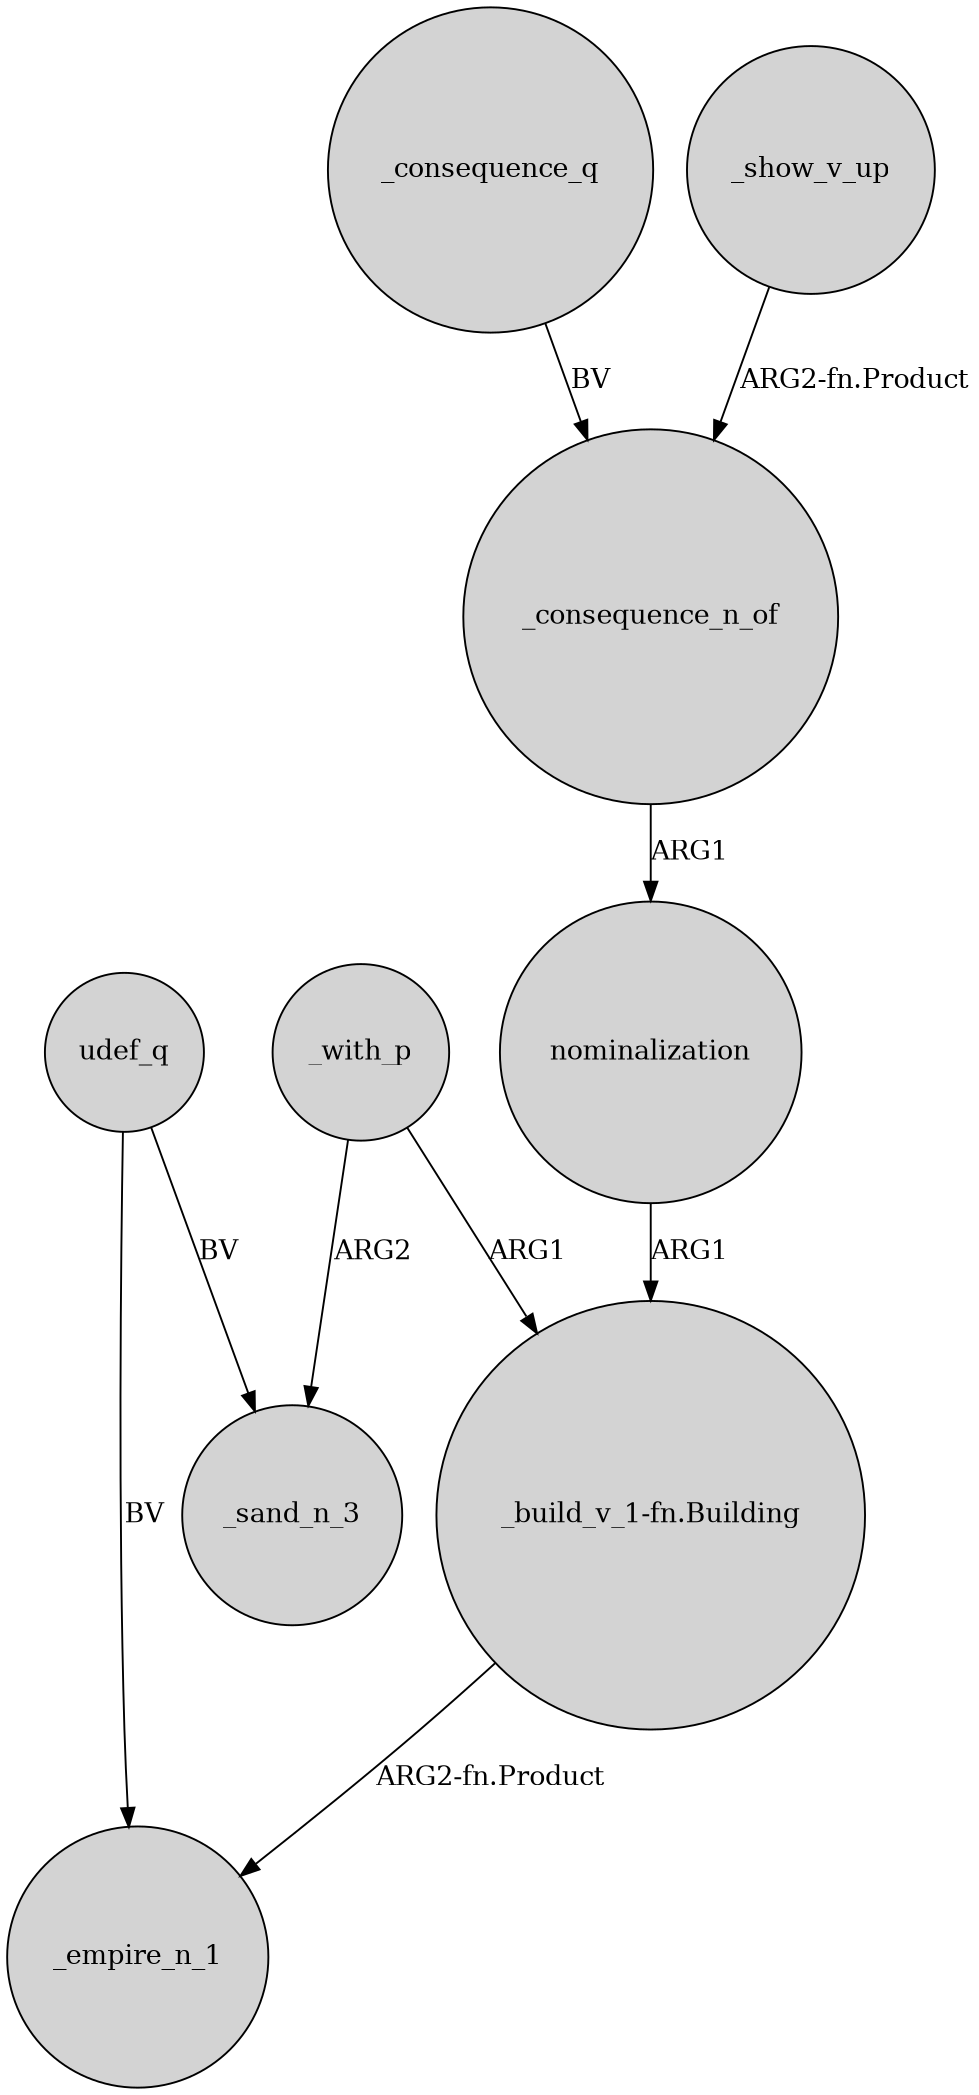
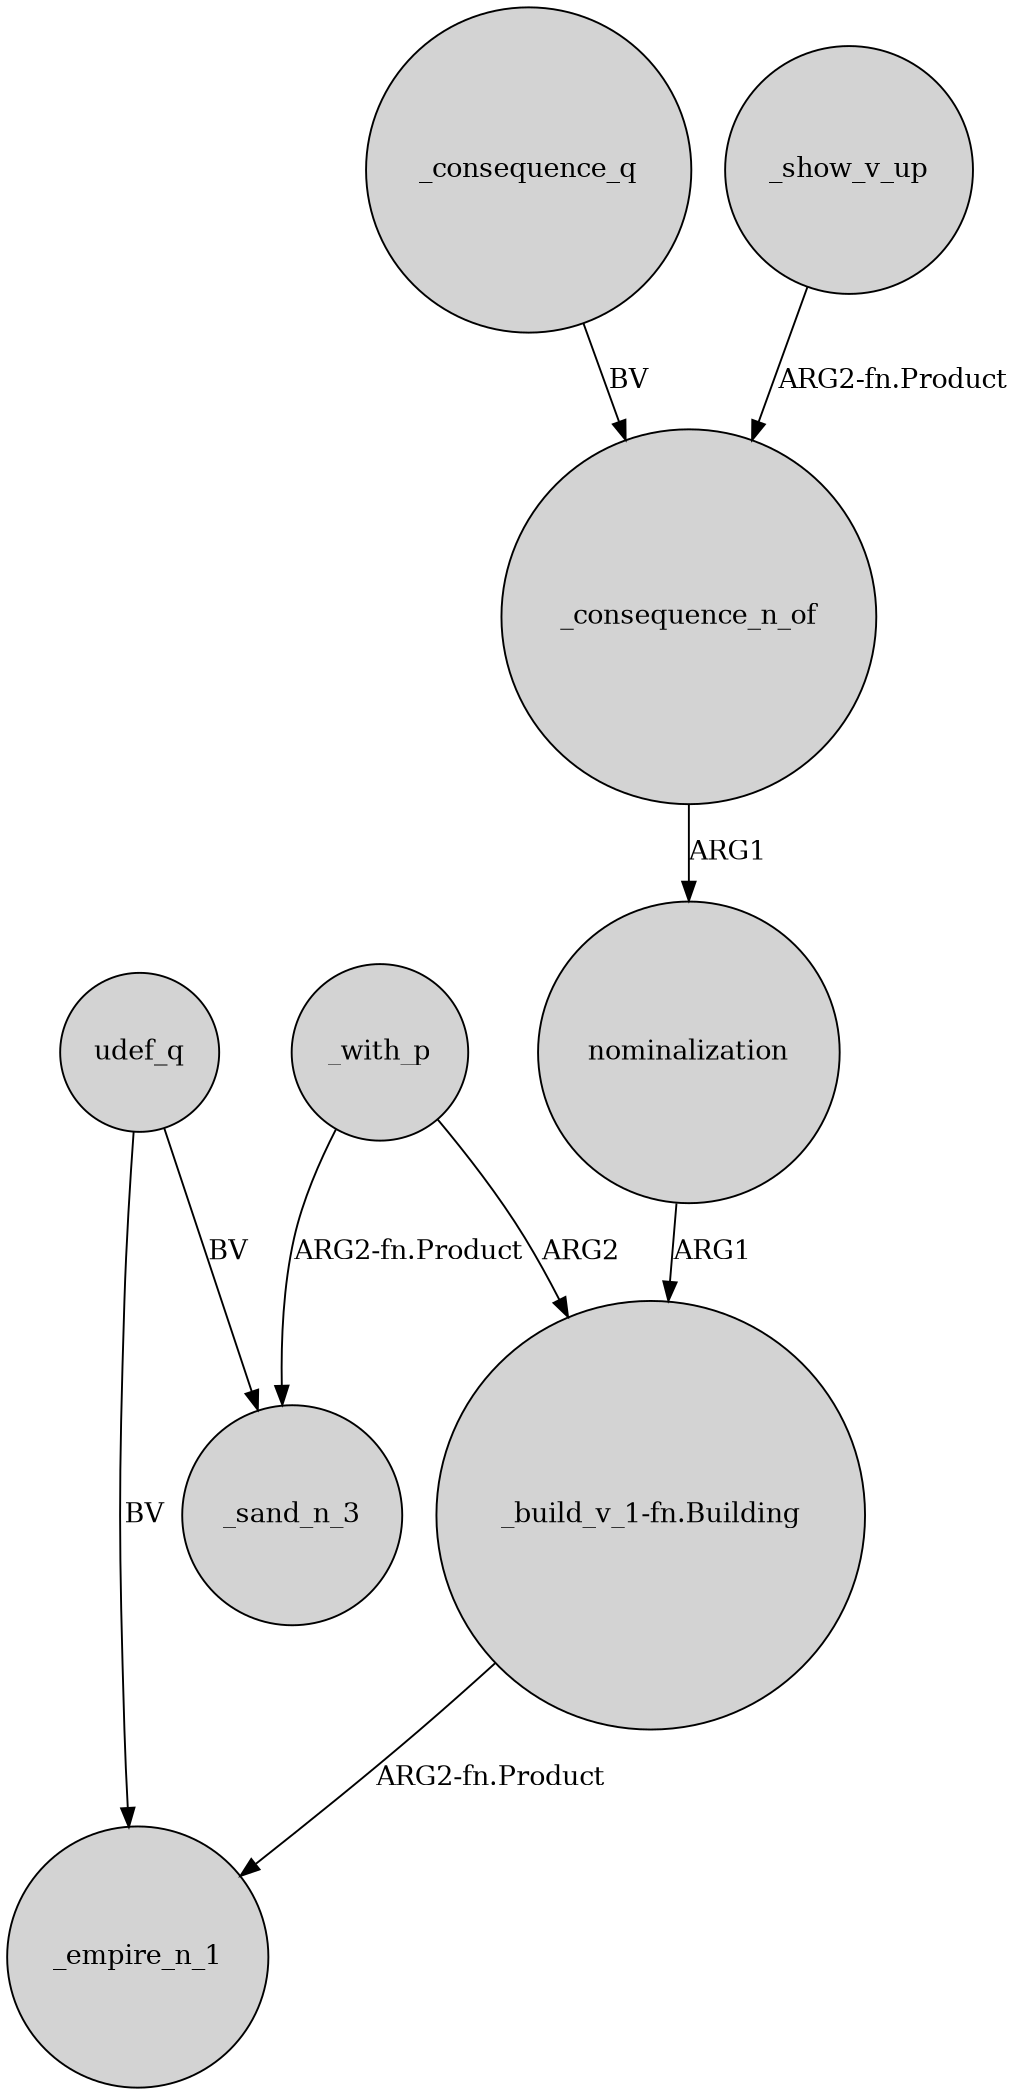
edge "_with_p" -> "_sand_n_3": label "ARG2" -> "ARG2-fn.Product"
edge "_with_p" -> "_build_v_1-fn.Building": label "ARG1" -> "ARG2"
